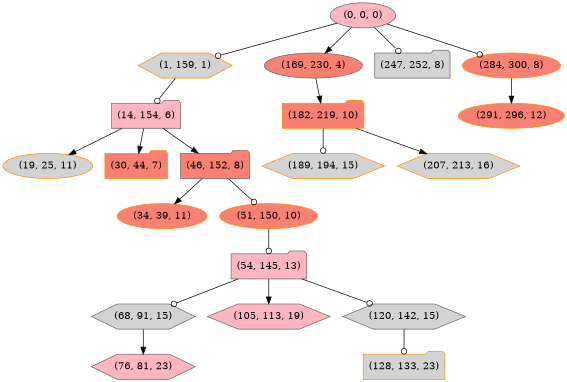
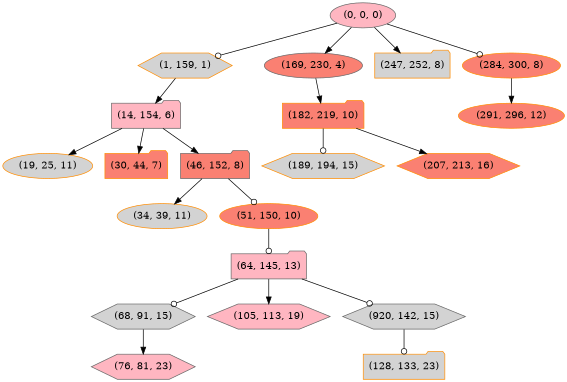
edge "(0, 0, 0)" -> "(247, 252, 8)": arrowhead odot -> normal
node "(247, 252, 8)": color gray40 -> darkorange
edge "(1, 159, 1)" -> "(14, 154, 6)": arrowhead odot -> normal
node "(207, 213, 16)": fillcolor lightgrey -> salmon
node "(34, 39, 11)": fillcolor salmon -> lightgrey
node "(54, 145, 13)": label "(54, 145, 13)" -> "(64, 145, 13)"
node "(120, 142, 15)": label "(120, 142, 15)" -> "(920, 142, 15)"
